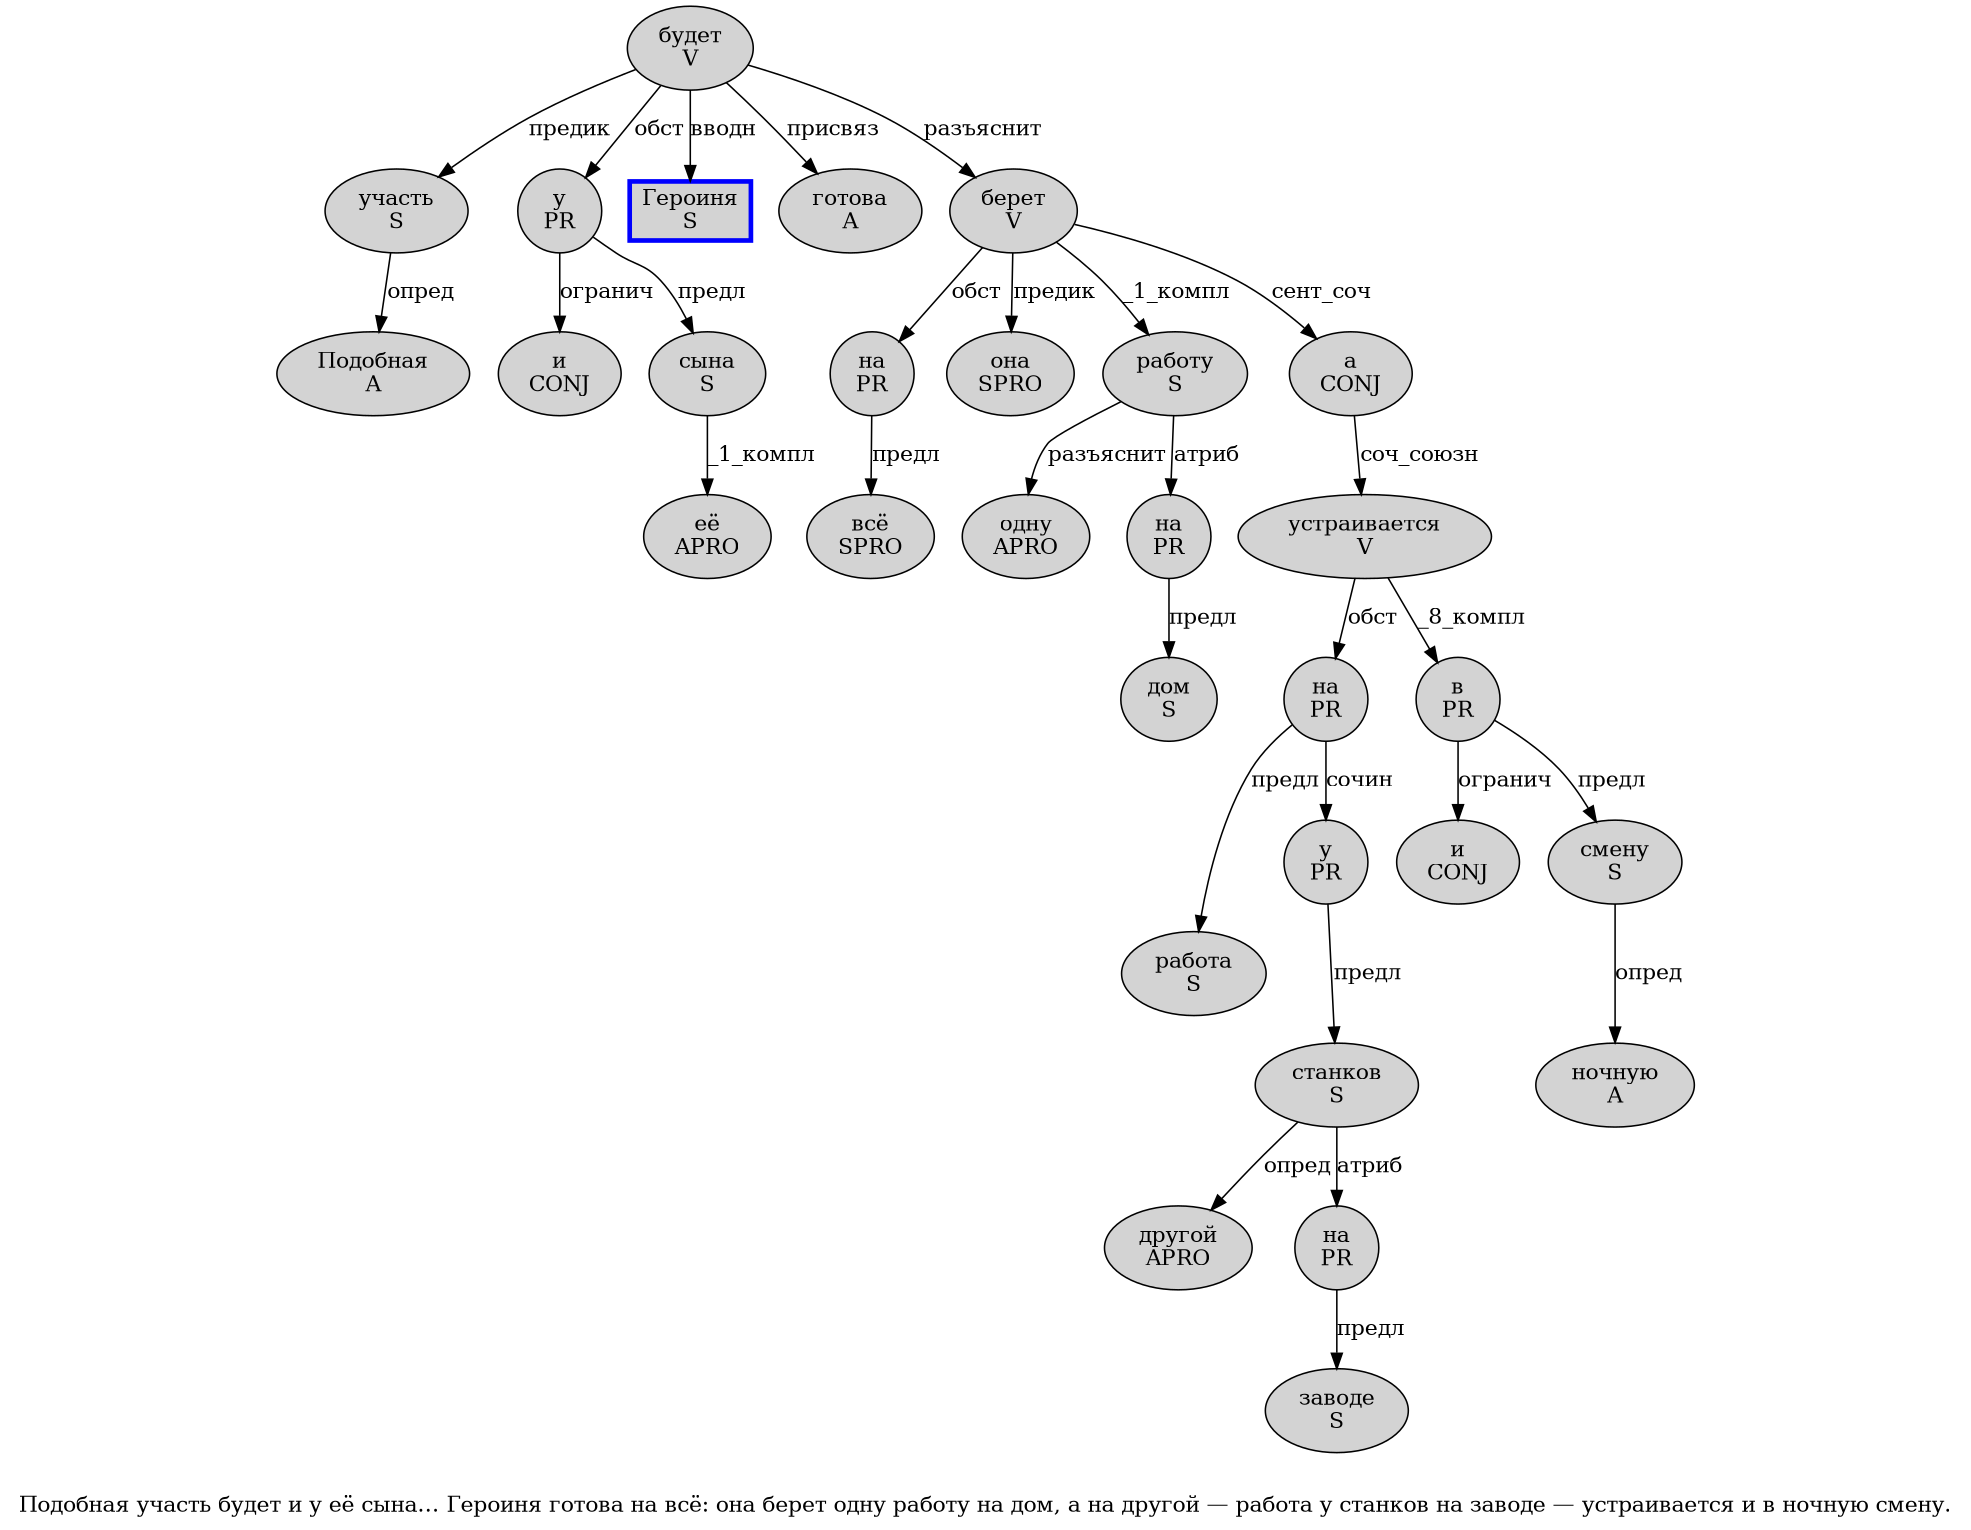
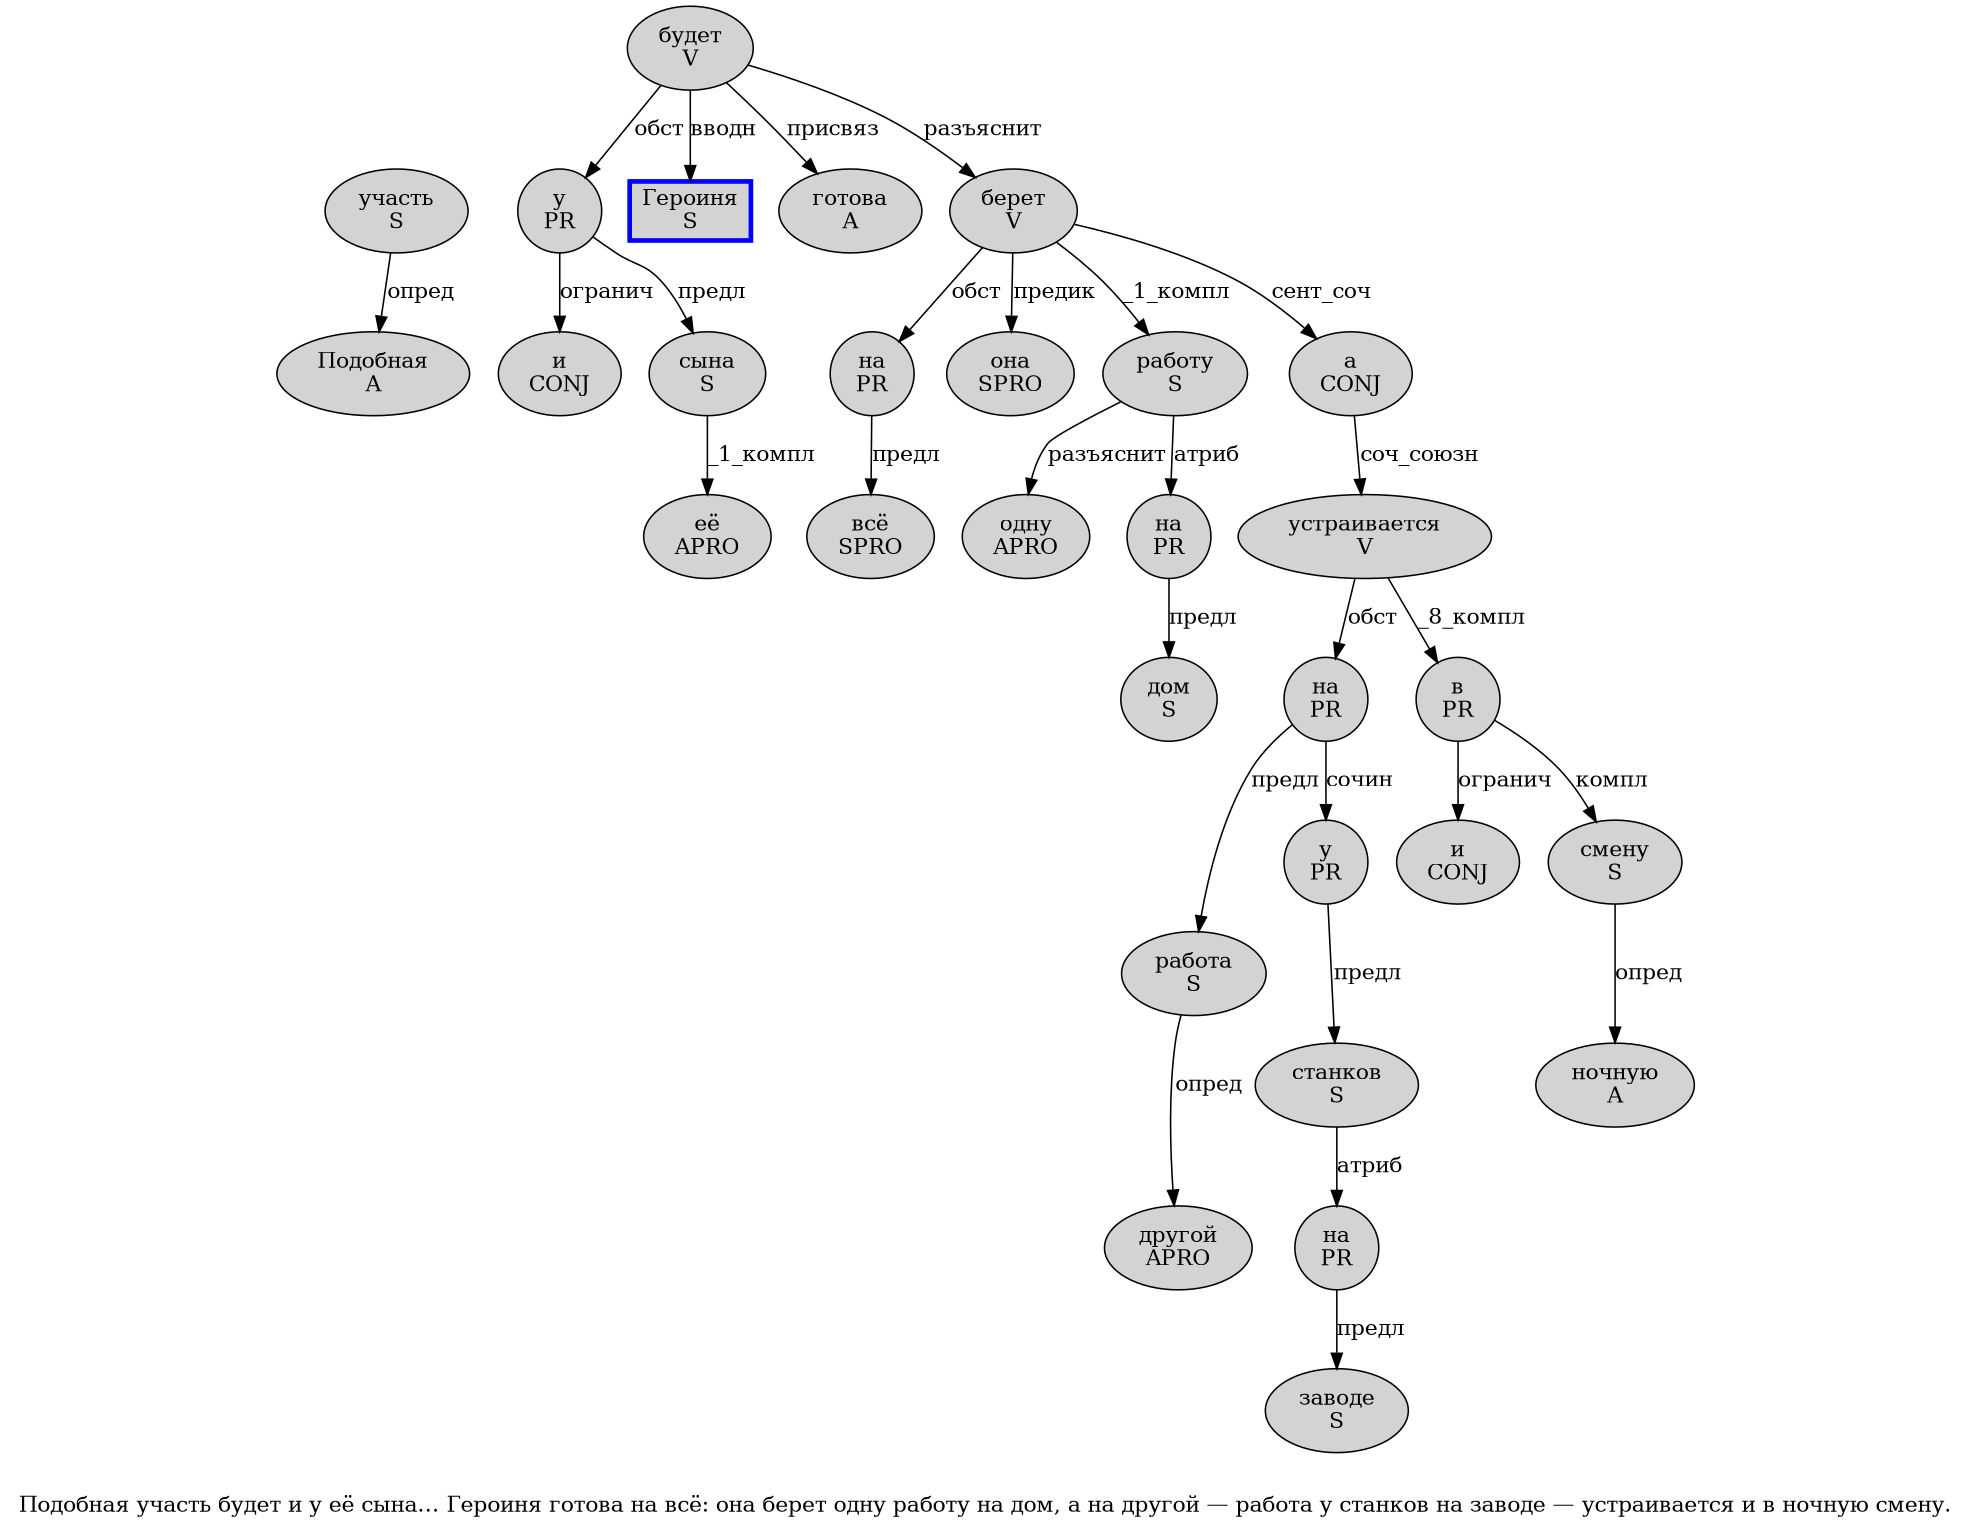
edge "будет V" -> "участь S": removed, label "предик"
edge "в PR" -> "смену S": label "предл" -> "компл"
edge "станков S" -> "другой APRO": now "работа S" -> "другой APRO"
